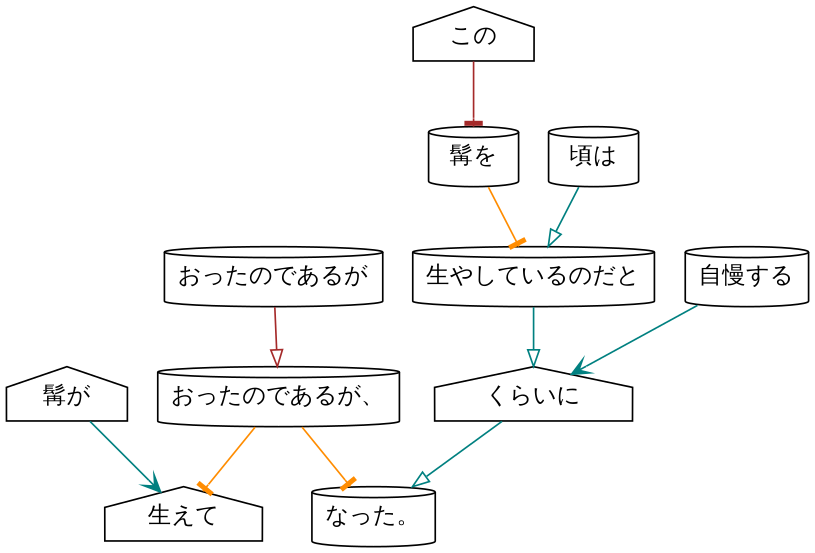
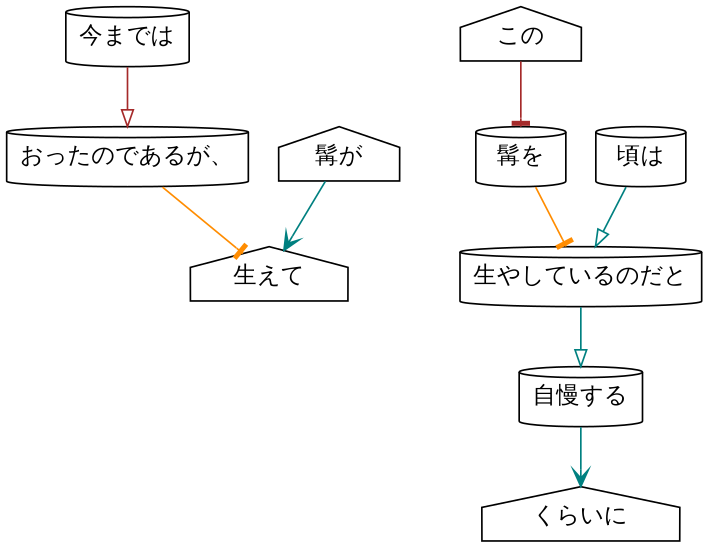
node "おったのであるが": label "おったのであるが" -> "今までは"
edge "生やしているのだと" -> "くらいに": now "生やしているのだと" -> "自慢する"
node "なった。": removed
